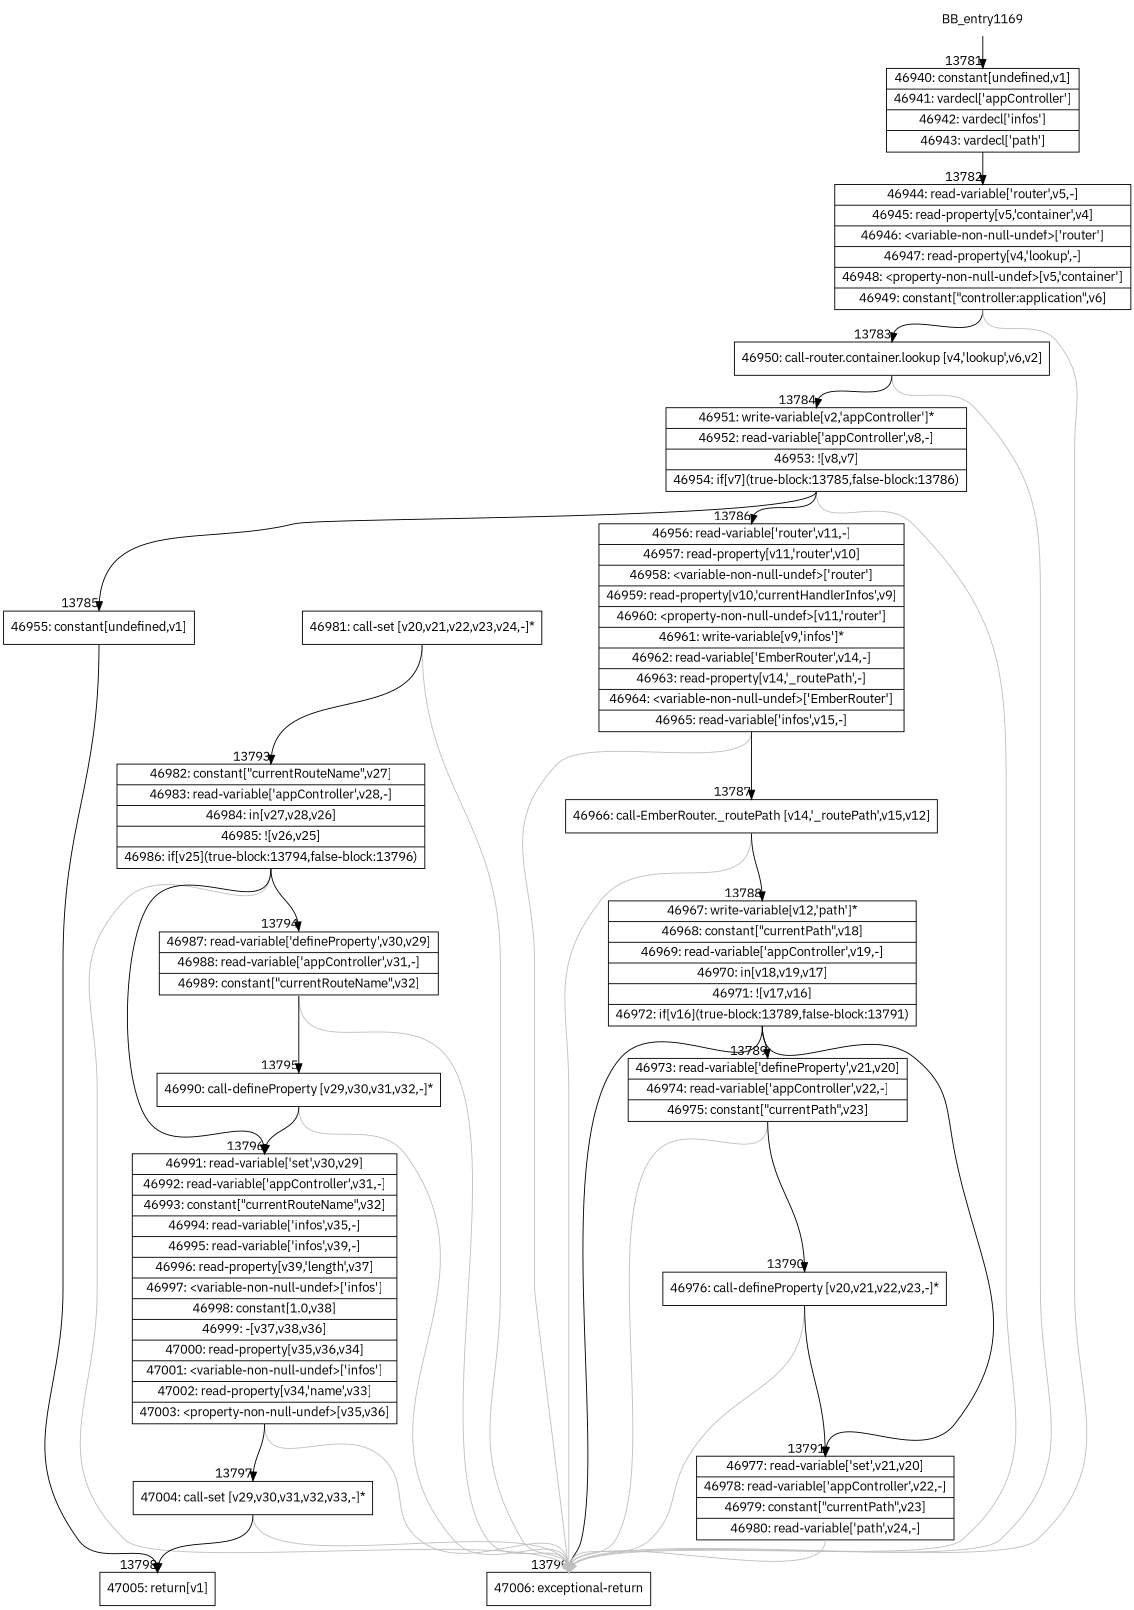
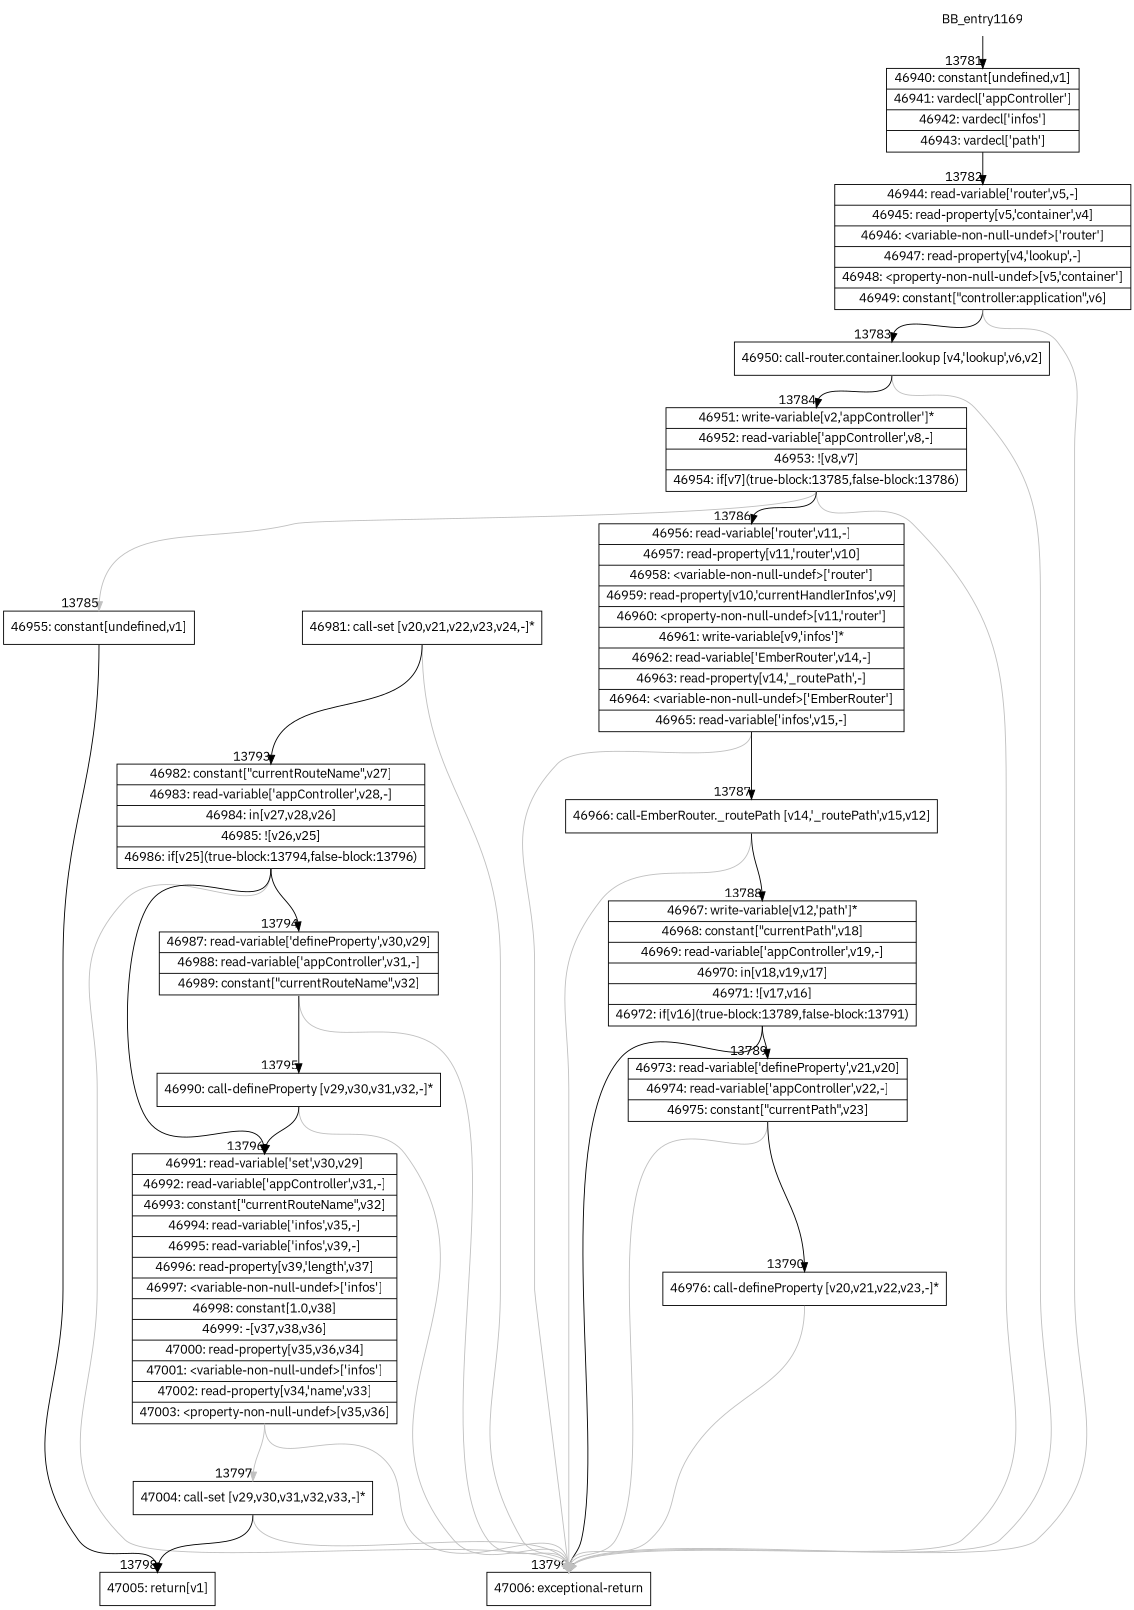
edge "46951: write-variable[v2,'appController']*" -> "46955: constant[undefined,v1]": color black -> gray
edge "46991: read-variable['set',v30,v29]" -> "47004: call-set [v29,v30,v31,v32,v33,-]*": color black -> gray
node "46977: read-variable['set',v21,v20]": removed
